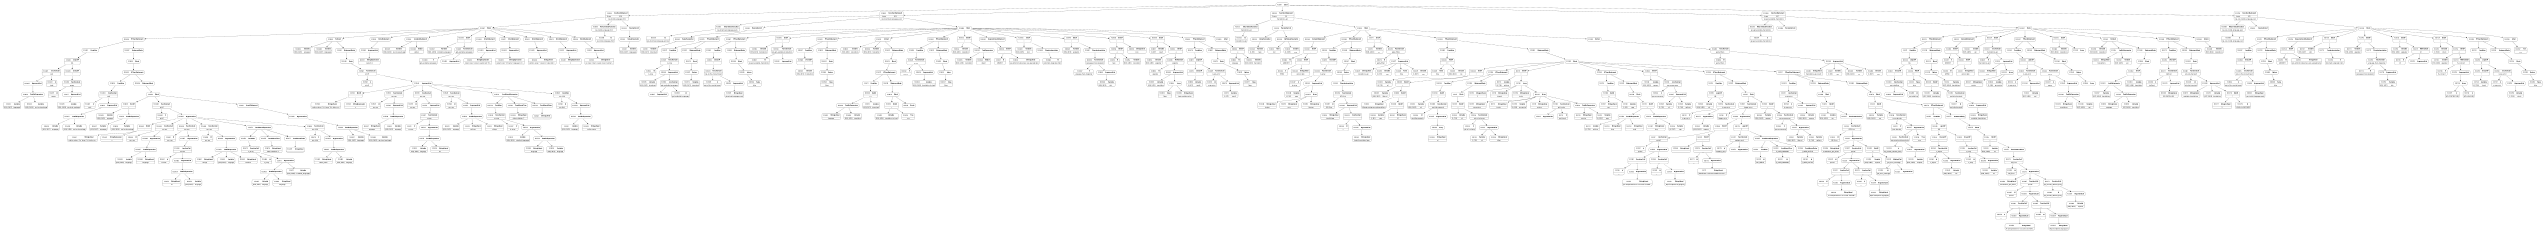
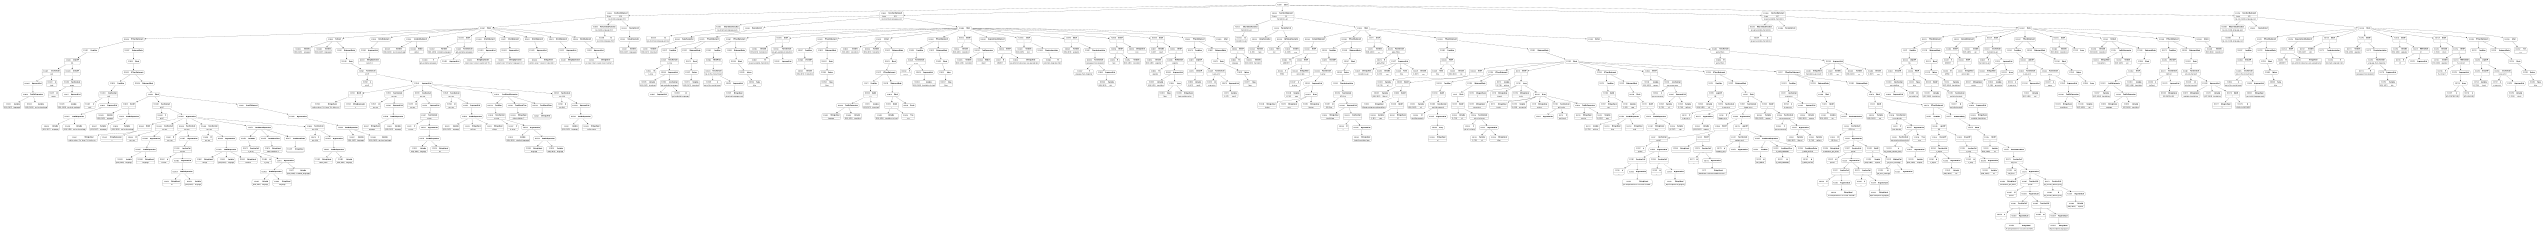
node "103582": text "UnaryOP" -> "WordPress"
node "103545": text "Condition" -> "FunctionCall"
